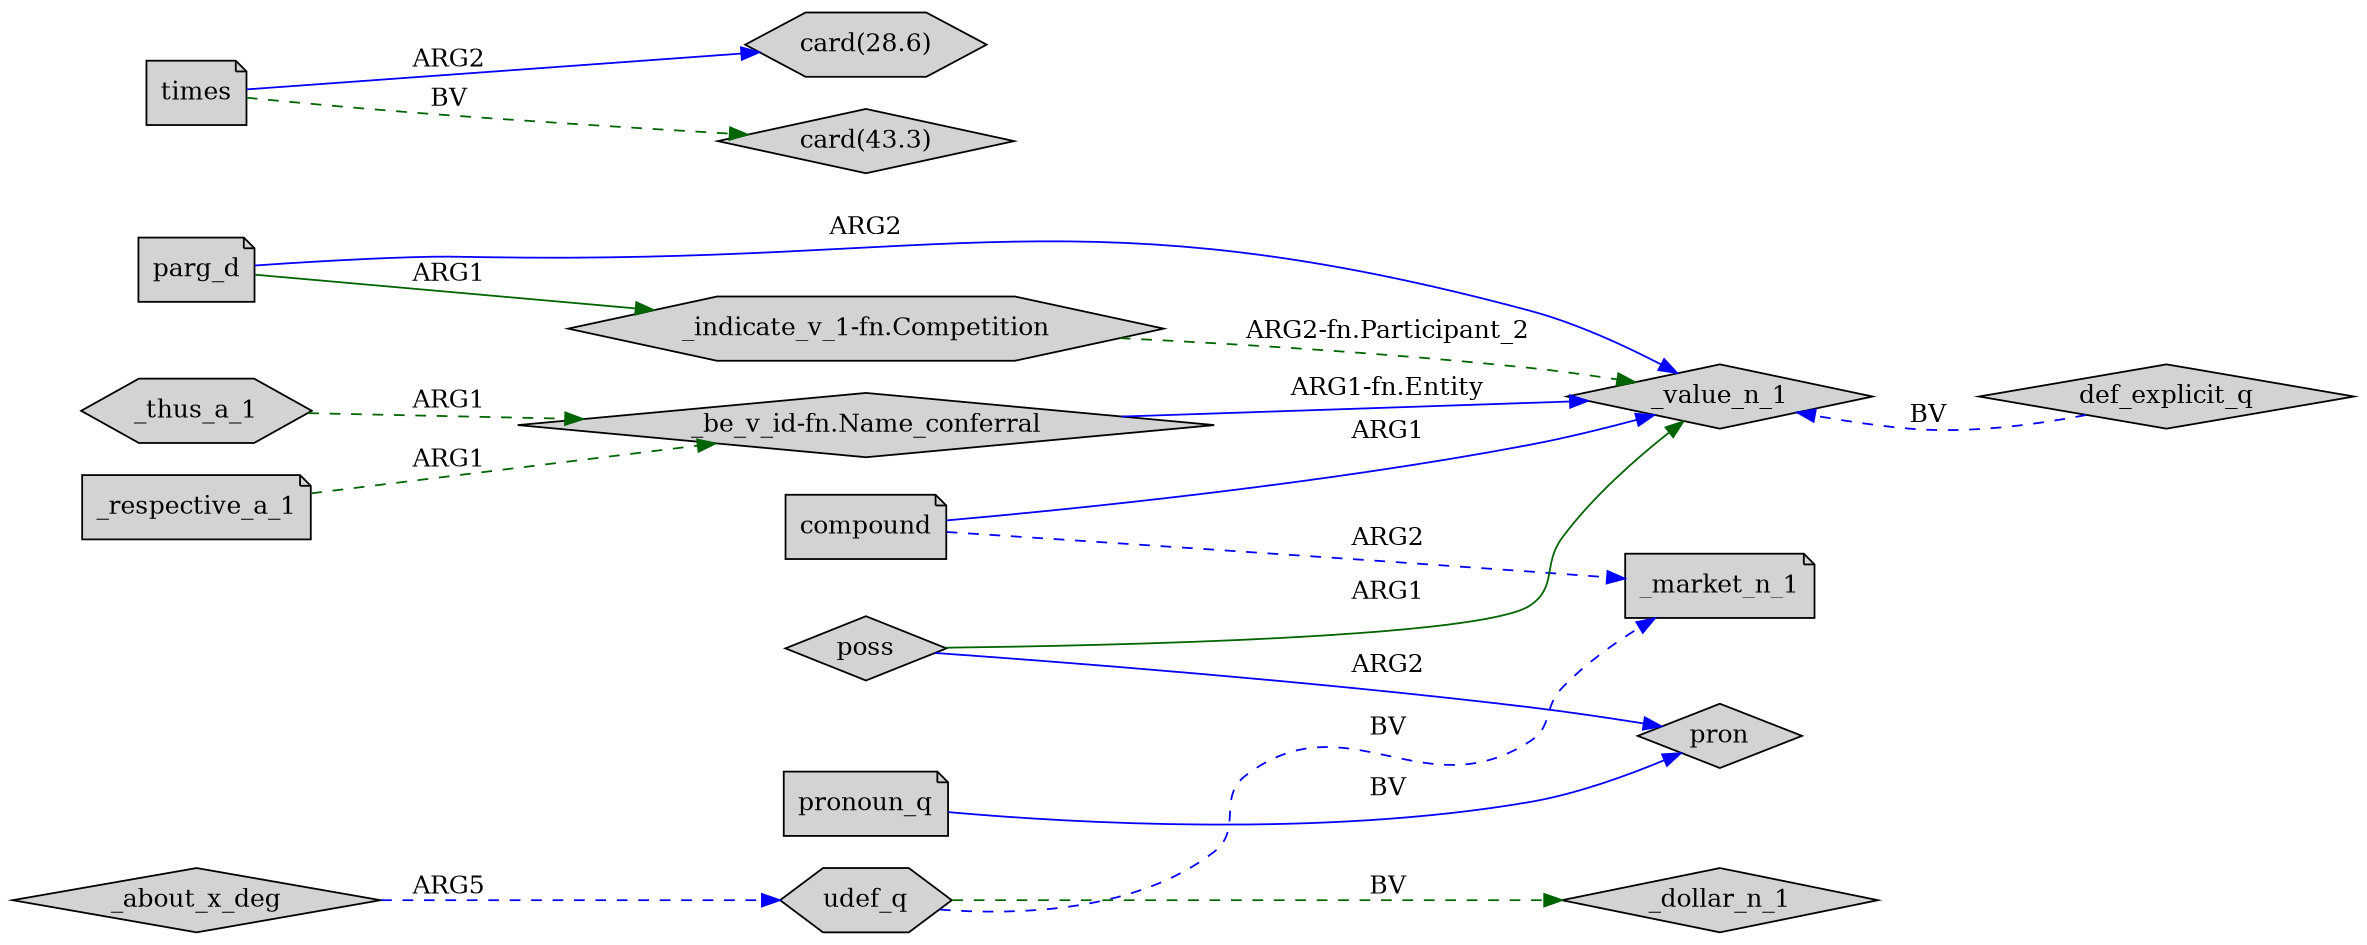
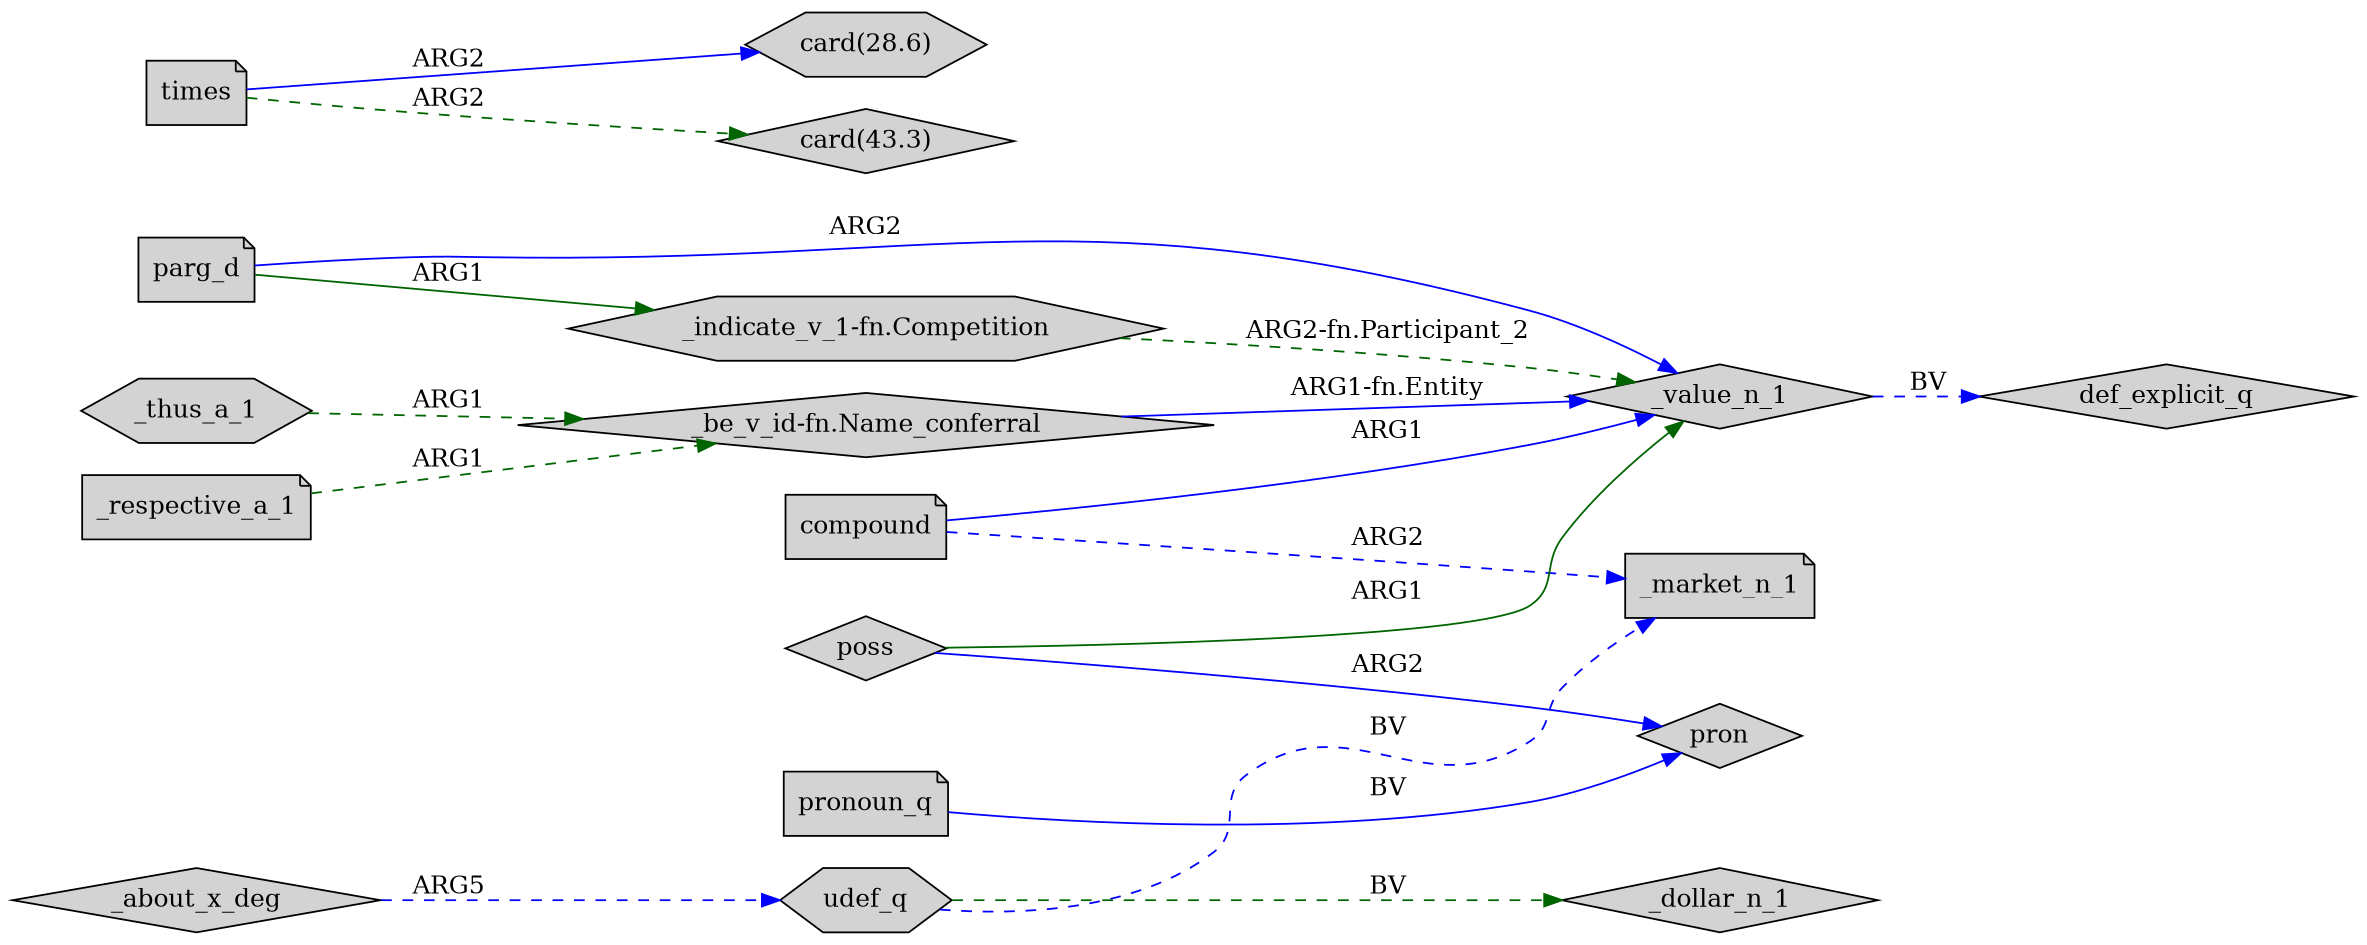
edge "times" -> "card(43.3)": label "BV" -> "ARG2"
edge "def_explicit_q" -> "_value_n_1": reversed
